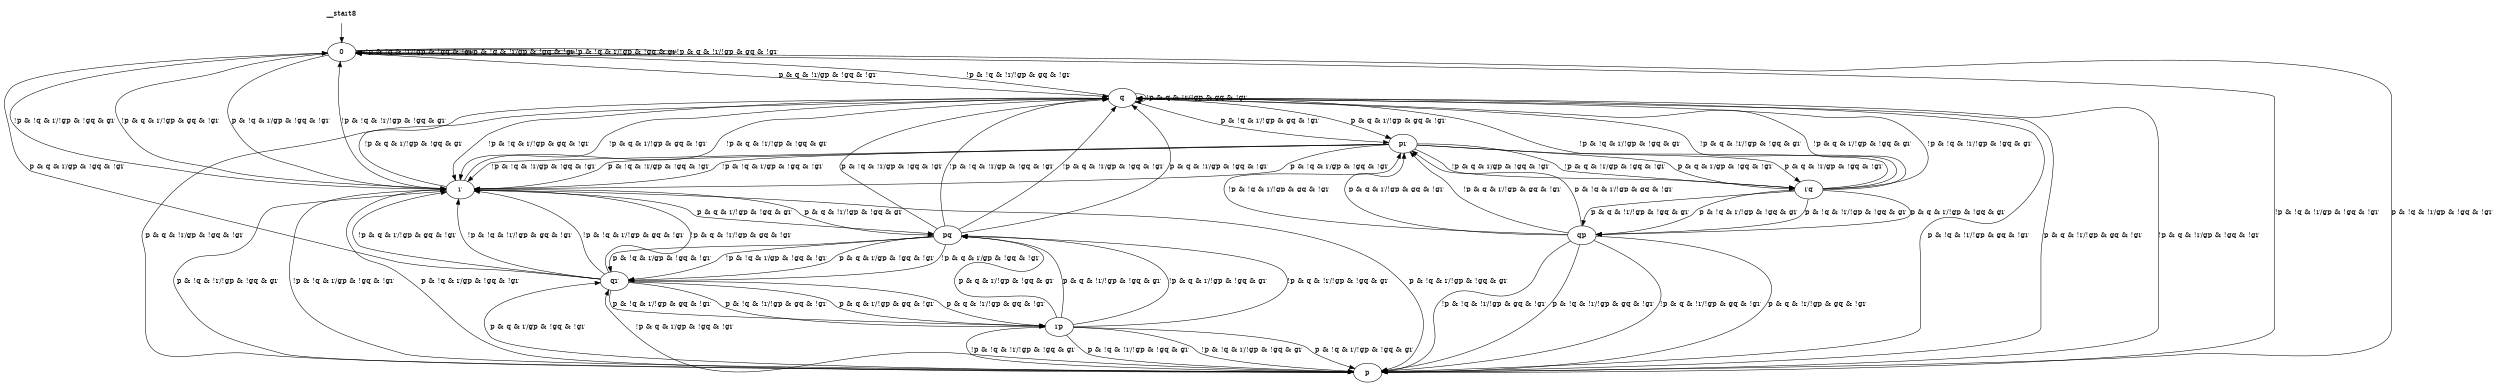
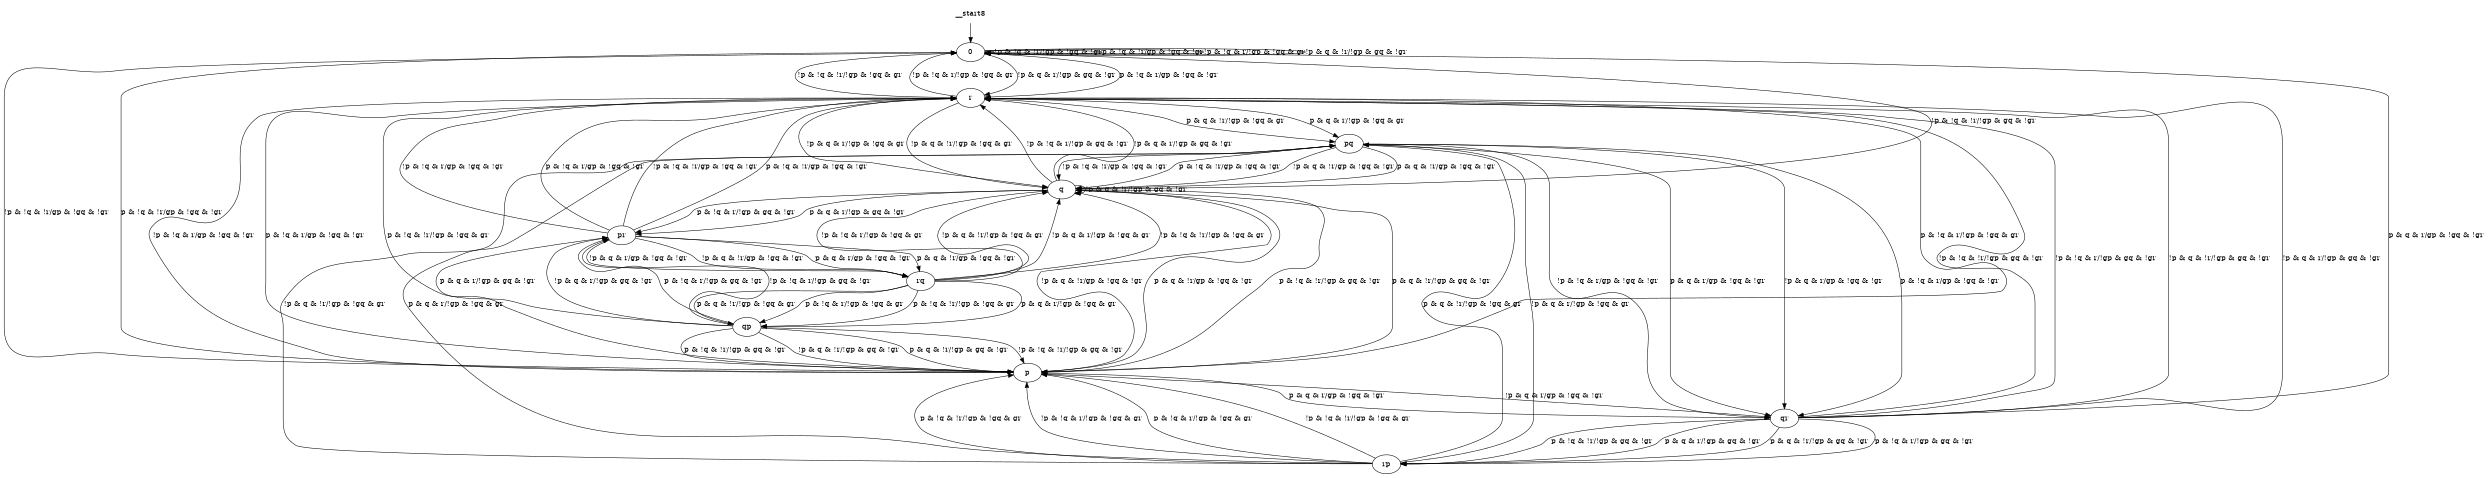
edge "0" -> "q": removed, label "p & q & !r/gp & !gq & !gr"
